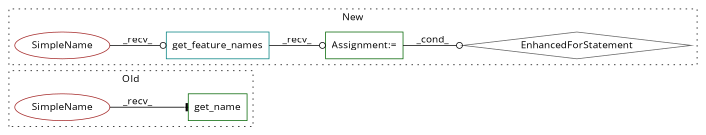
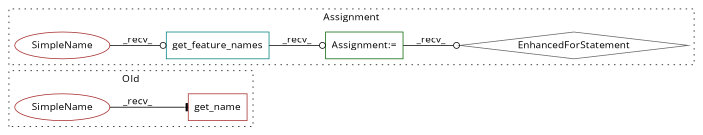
cluster "New": label "New" -> "Assignment"
edge "Assignment:=" -> "EnhancedForStatement": label "_cond_" -> "_recv_"
node "get_name": color darkgreen -> brown
